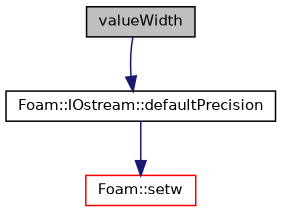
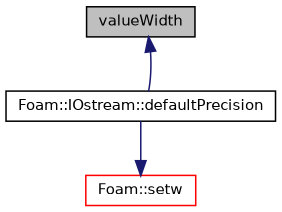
edge "valueWidth" -> "Foam::IOstream::defaultPrecision": reversed
